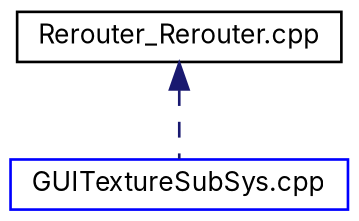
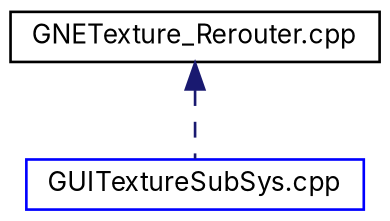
node "Rerouter_Rerouter.cpp": label "Rerouter_Rerouter.cpp" -> "GNETexture_Rerouter.cpp"
